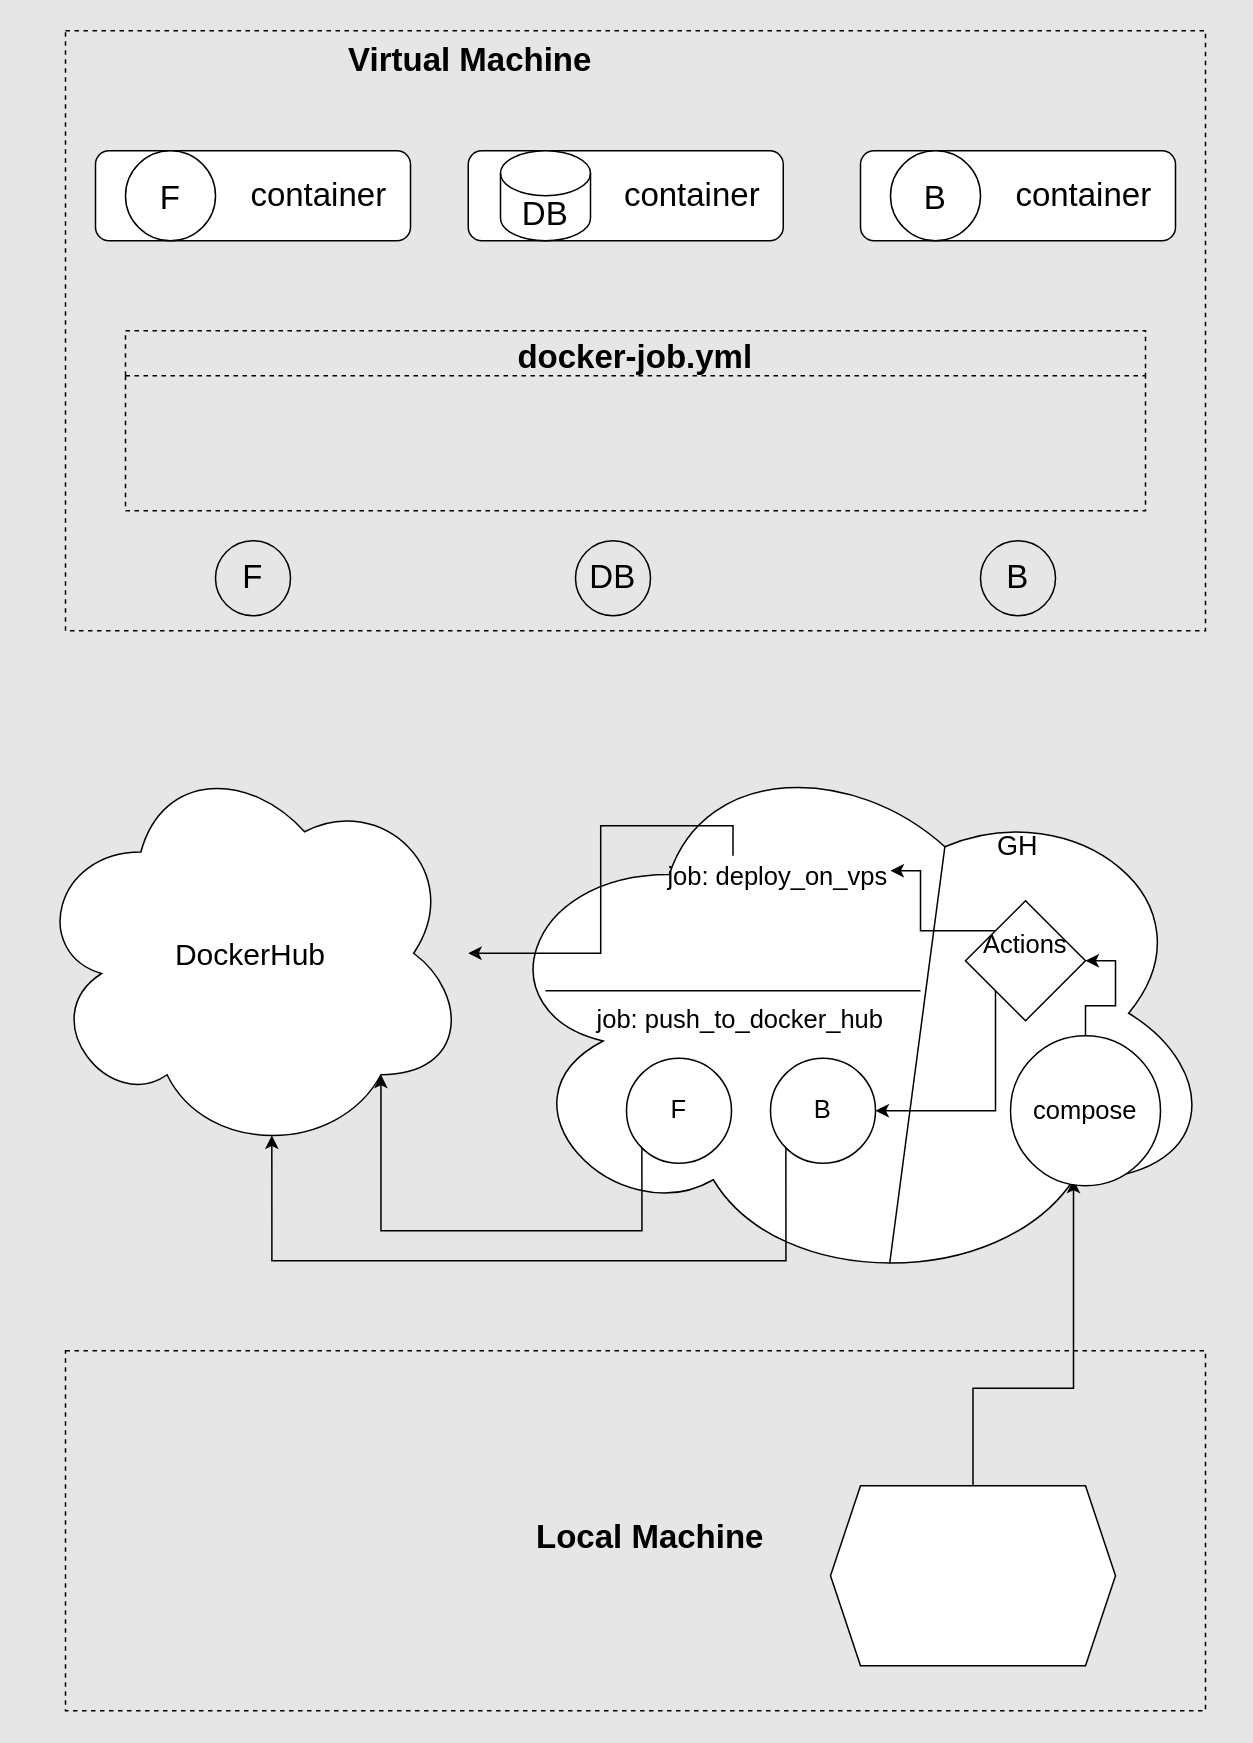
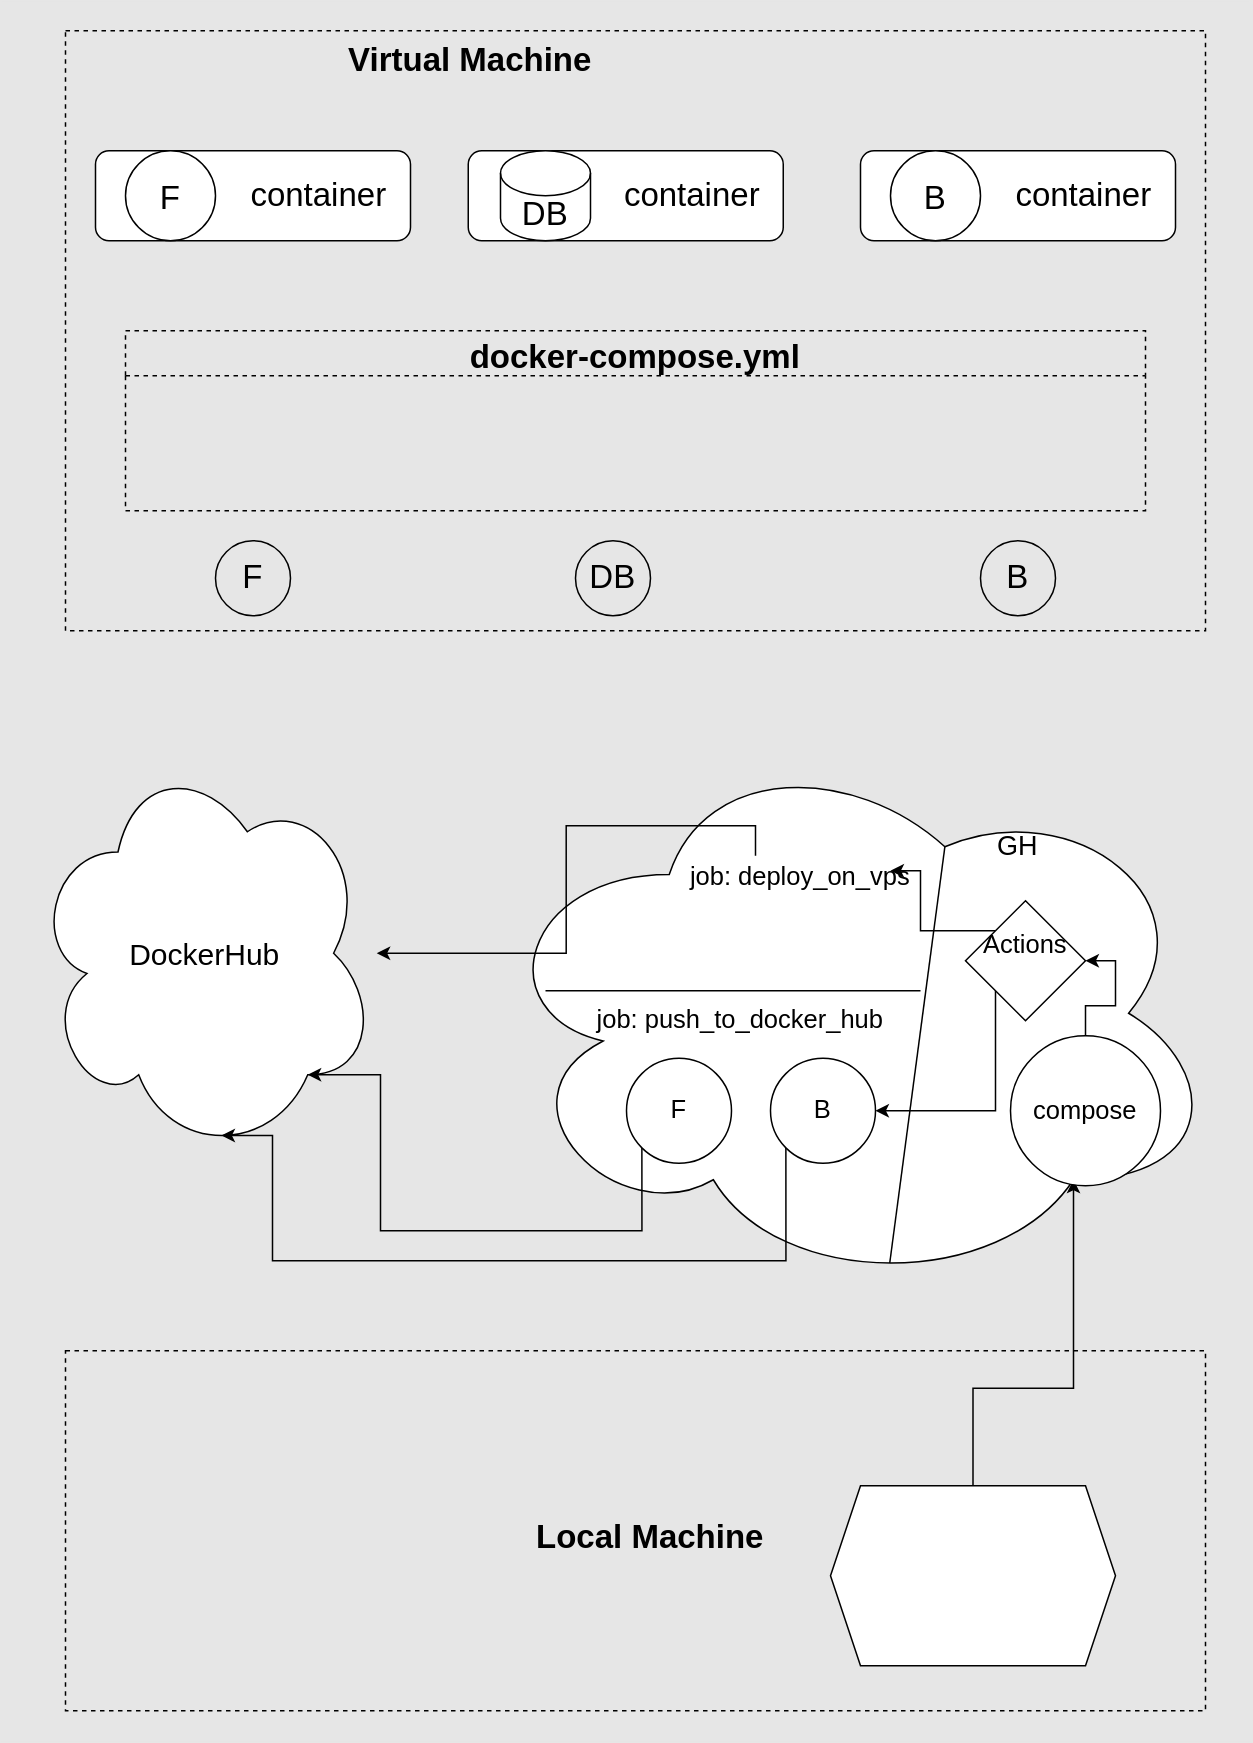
node "docker-job.yml": label "docker-job.yml" -> "docker-compose.yml"
node "job: deploy_on_vps": moved (778, 878) -> (800, 878)
node "DockerHub": size 437x405 -> 345x405
